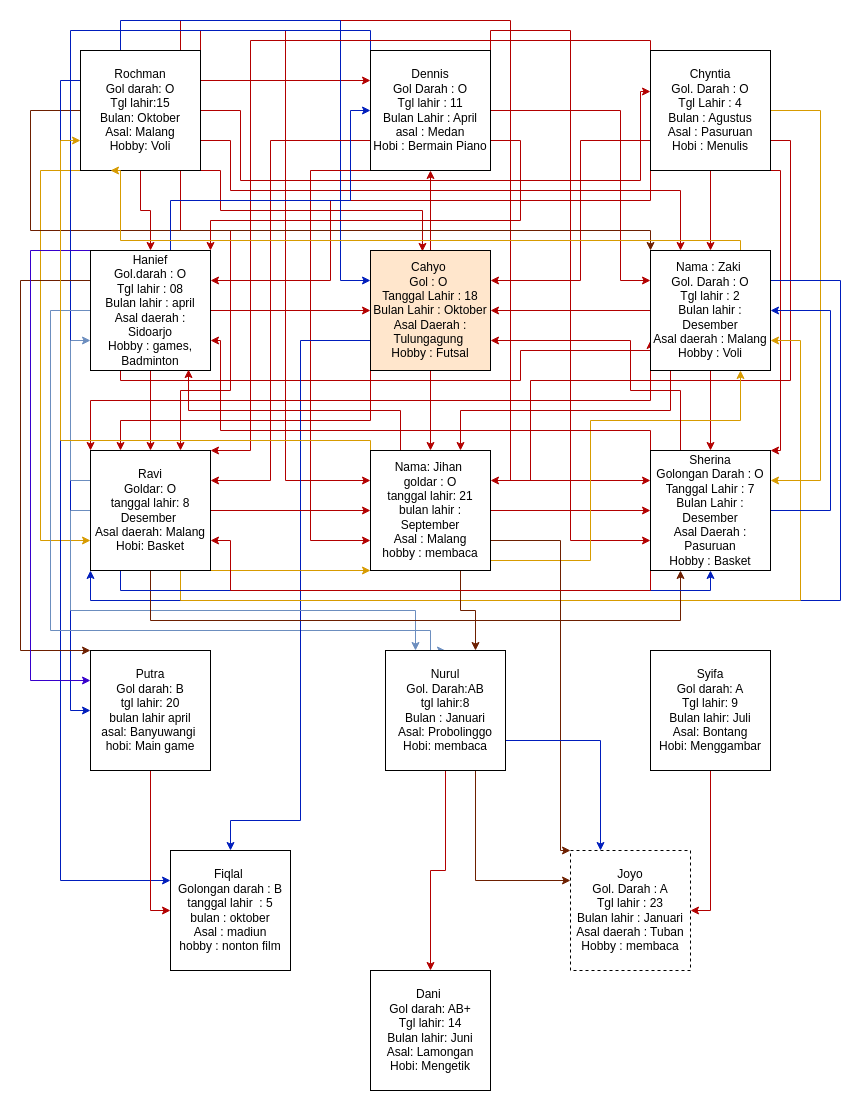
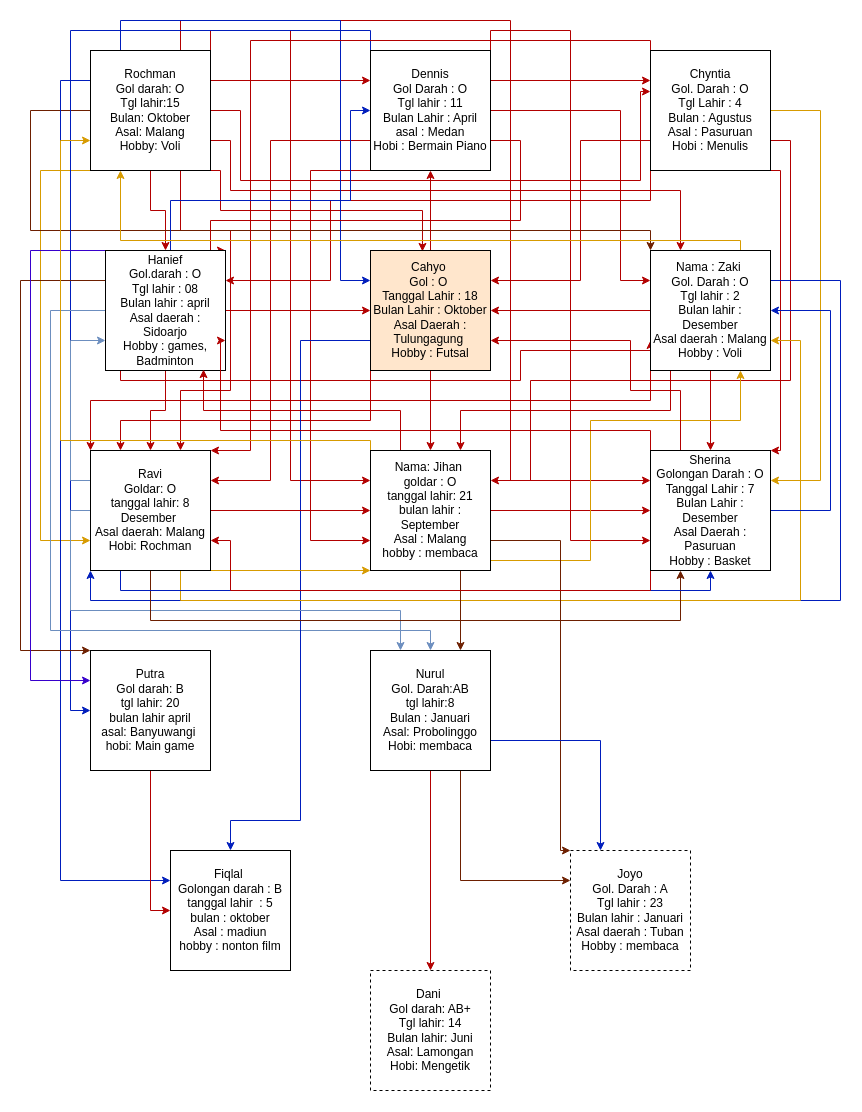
edge "Dennis Gol Darah : O Tgl lahir : 11 Bulan Lahir : April asal : Medan Hobi : Bermain Piano" -> "Chyntia Gol. Darah : O Tgl Lahir : 4 Bulan : Agustus Asal : Pasuruan Hobi : Menulis": added
node "Rochman Gol darah: O Tgl lahir:15 Bulan: Oktober Asal: Malang Hobby: Voli": moved (141, 111) -> (151, 111)
edge "Chyntia Gol. Darah : O Tgl Lahir : 4 Bulan : Agustus Asal : Pasuruan Hobi : Menulis" -> "Nama : Zaki Gol. Darah : O Tgl lahir : 2 Bulan lahir : Desember Asal daerah : Malang Hobby : Voli": removed
node "Hanief Gol.darah : O Tgl lahir : 08 Bulan lahir : april Asal daerah : Sidoarjo Hobby : games, Badminton": moved (151, 311) -> (166, 311)
node "Ravi Goldar: O tanggal lahir: 8 Desember Asal daerah: Malang Hobi: Basket": label "Ravi Goldar: O tanggal lahir: 8 Desember Asal daerah: Malang Hobi: Basket" -> "Ravi Goldar: O tanggal lahir: 8 Desember Asal daerah: Malang Hobi: Rochman"
node "Nurul Gol. Darah:AB tgl lahir:8 Bulan : Januari Asal: Probolinggo Hobi: membaca": moved (446, 711) -> (431, 711)
node "Syifa Gol darah: A Tgl lahir: 9 Bulan lahir: Juli Asal: Bontang Hobi: Menggambar": removed
edge "Syifa Gol darah: A Tgl lahir: 9 Bulan lahir: Juli Asal: Bontang Hobi: Menggambar" -> "Joyo Gol. Darah : A Tgl lahir : 23 Bulan lahir : Januari Asal daerah : Tuban Hobby : membaca": removed
node "Dani Gol darah: AB+ Tgl lahir: 14 Bulan lahir: Juni Asal: Lamongan Hobi: Mengetik": style solid -> dashed
